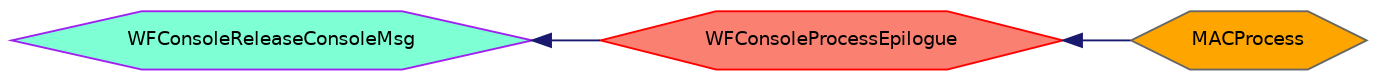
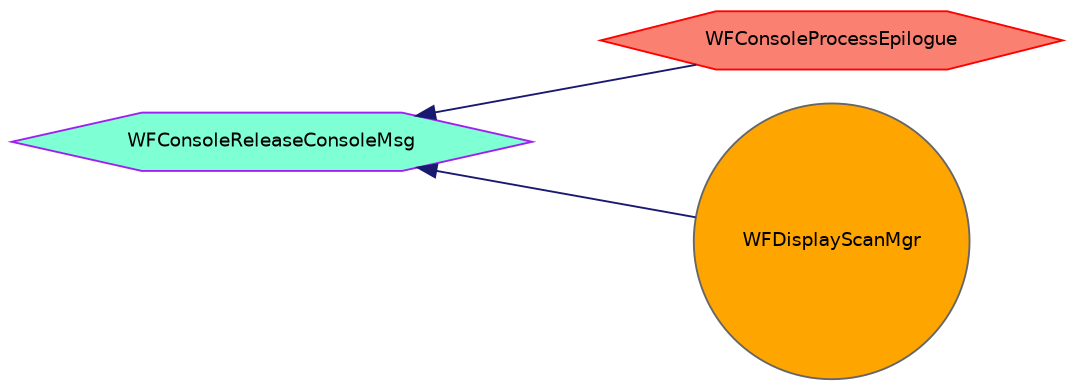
node "MACProcess": removed
node "WFDisplayScanMgr": added
